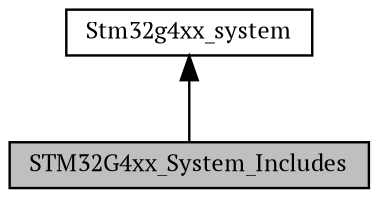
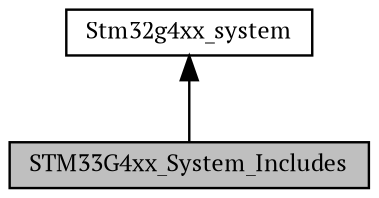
node "STM32G4xx_System_Includes": label "STM32G4xx_System_Includes" -> "STM33G4xx_System_Includes"
